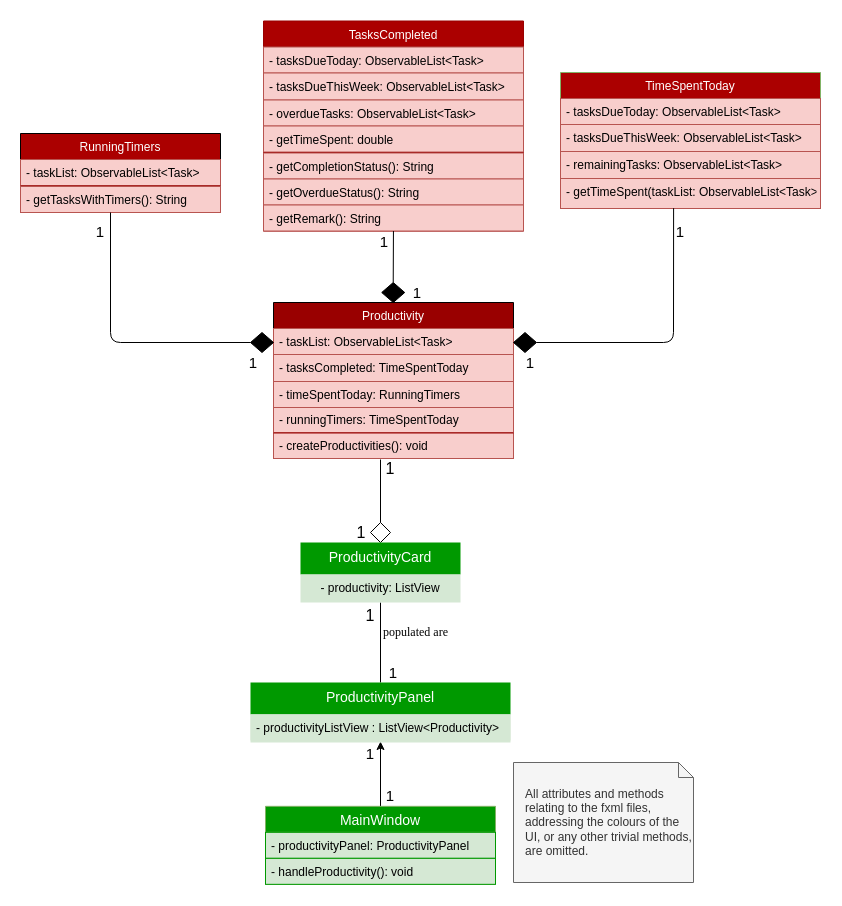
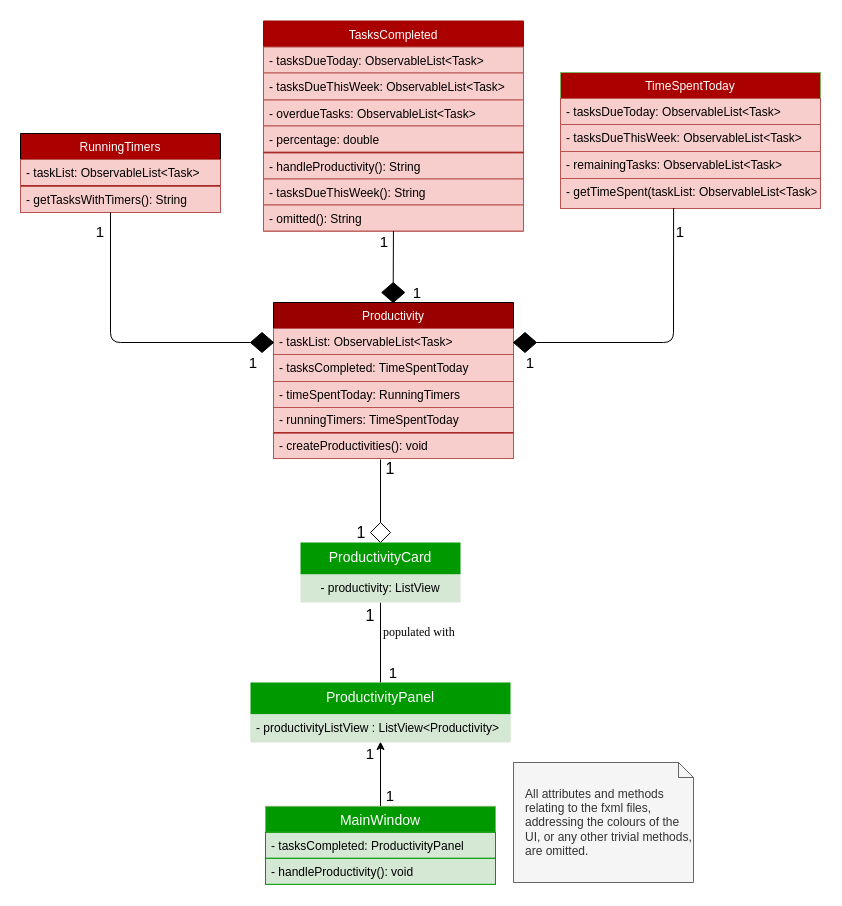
node "- getTimeSpent: double": label "- getTimeSpent: double" -> "- percentage: double"
node "- getCompletionStatus(): String": label "- getCompletionStatus(): String" -> "- handleProductivity(): String"
node "- getOverdueStatus(): String": label "- getOverdueStatus(): String" -> "- tasksDueThisWeek(): String"
node "- getRemark(): String": label "- getRemark(): String" -> "- omitted(): String"
node "populated are": label "populated are" -> "populated with"
node "- productivityPanel: ProductivityPanel": label "- productivityPanel: ProductivityPanel" -> "- tasksCompleted: ProductivityPanel"
